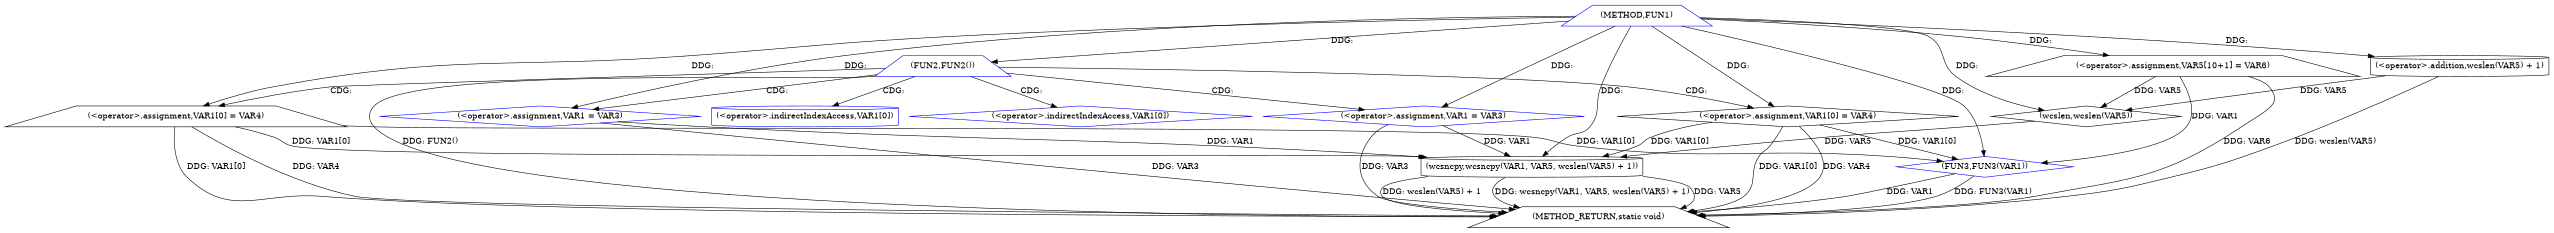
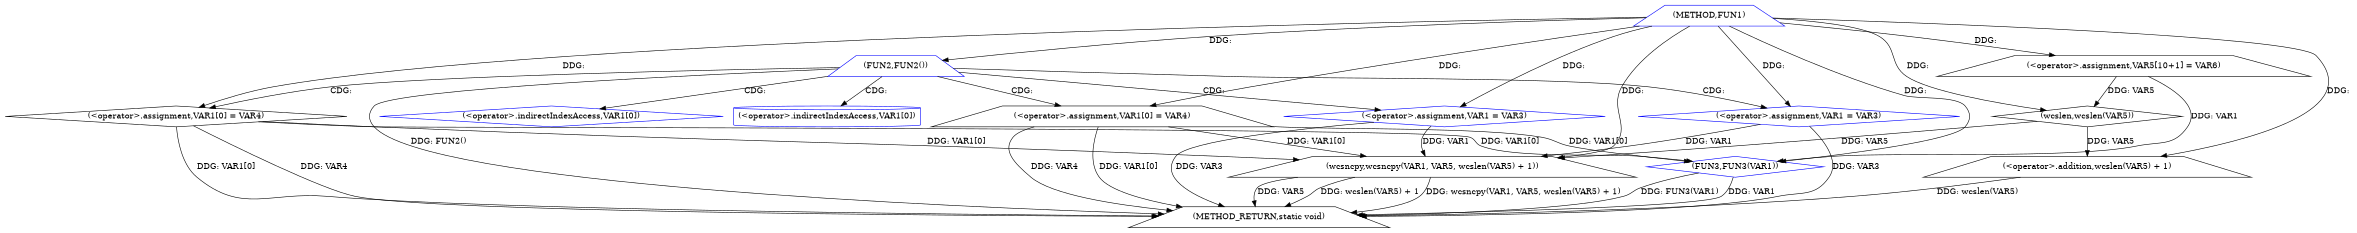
node "(<operator>.addition,wcslen(VAR5) + 1)": shape cylinder -> trapezium
edge "(<operator>.addition,wcslen(VAR5) + 1)" -> "(wcslen,wcslen(VAR5))": reversed
node "(wcsncpy,wcsncpy(VAR1, VAR5, wcslen(VAR5) + 1))": shape cylinder -> trapezium
edge "(<operator>.assignment,VAR5[10+1] = VAR6)" -> "(METHOD_RETURN,static void)": removed, label "DDG: VAR6"
